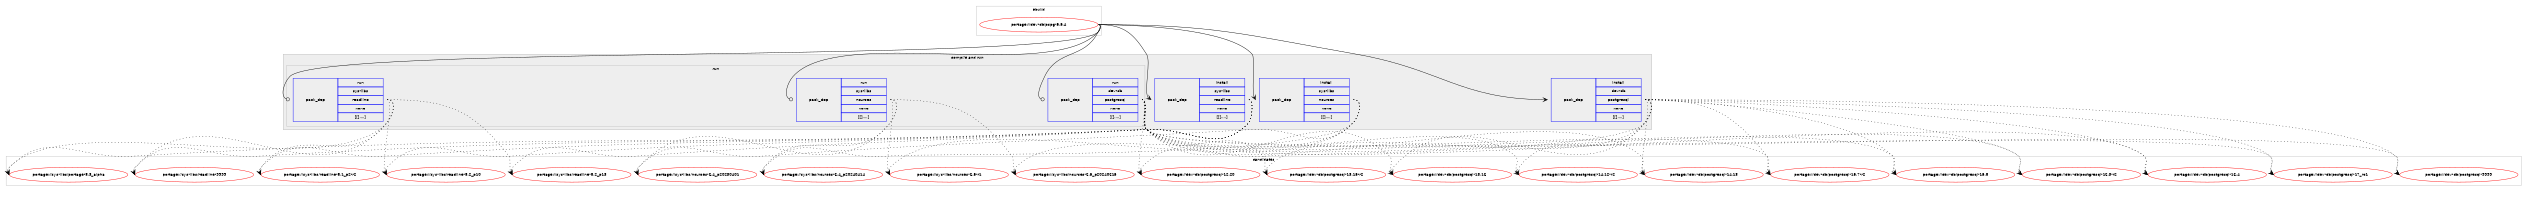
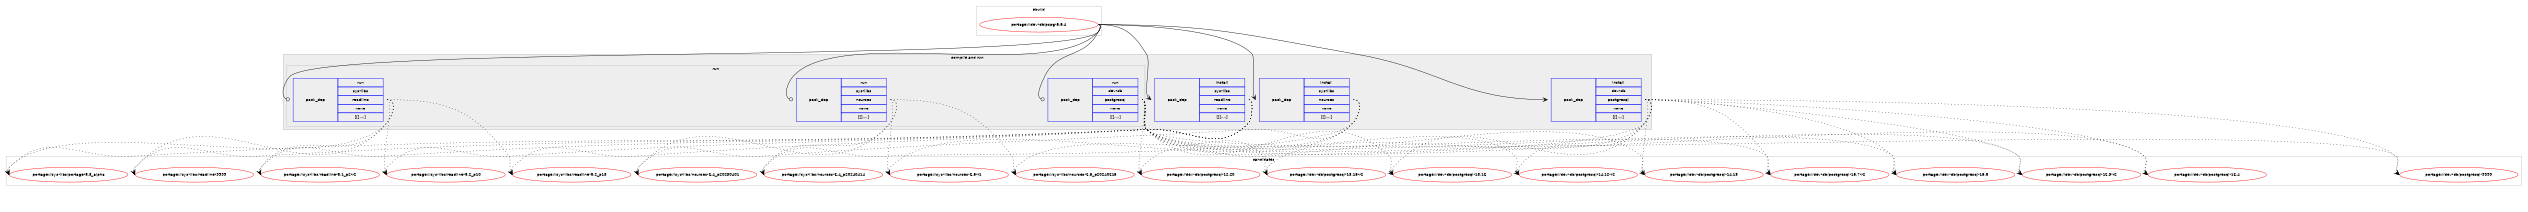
node "portage://dev-db/postgresql-17_rc1": removed
